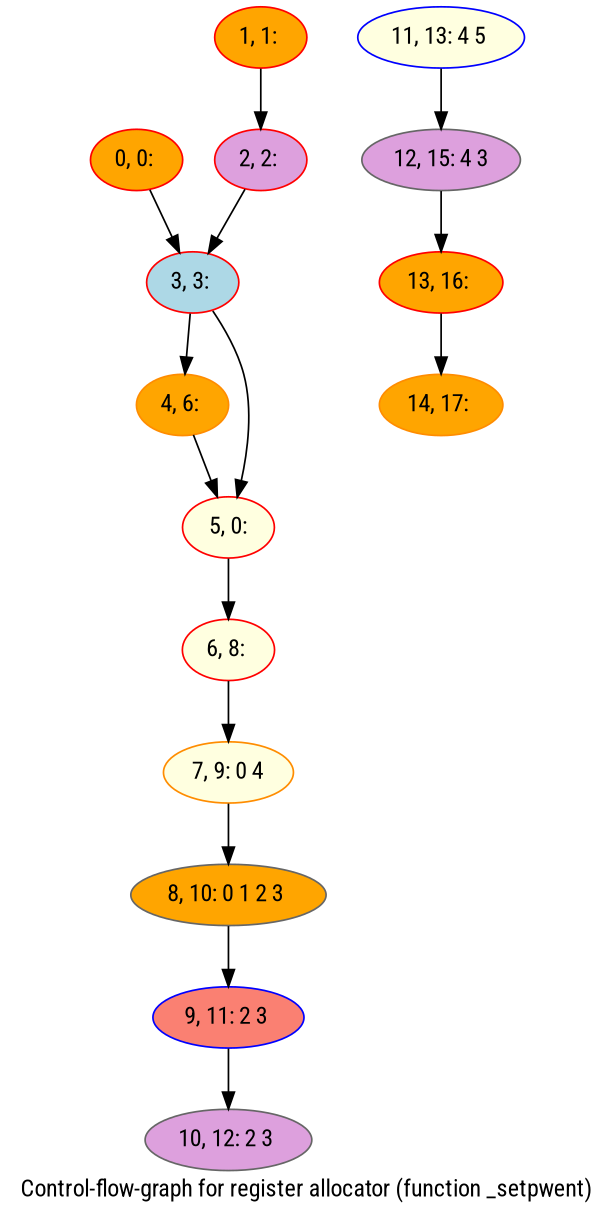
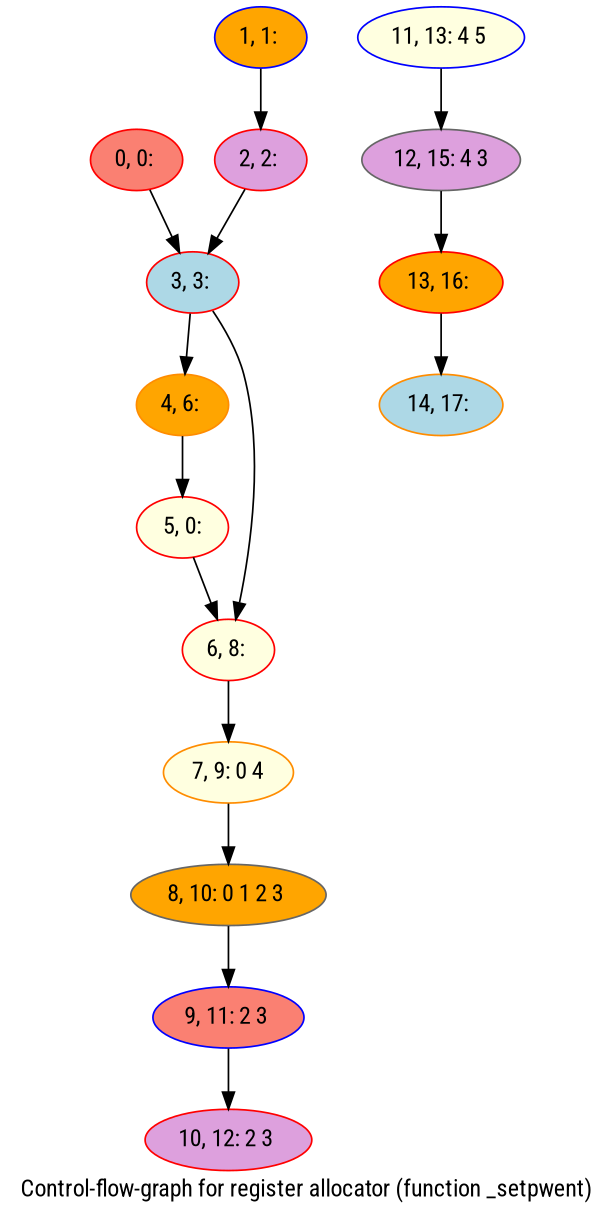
node "1, 1:": color red -> blue
node "0, 0:": fillcolor orange -> salmon
edge "3, 3:" -> "5, 0:": now "3, 3:" -> "6, 8:"
node "14, 17:": fillcolor orange -> lightblue
node "10, 12: 2 3": color gray40 -> red
